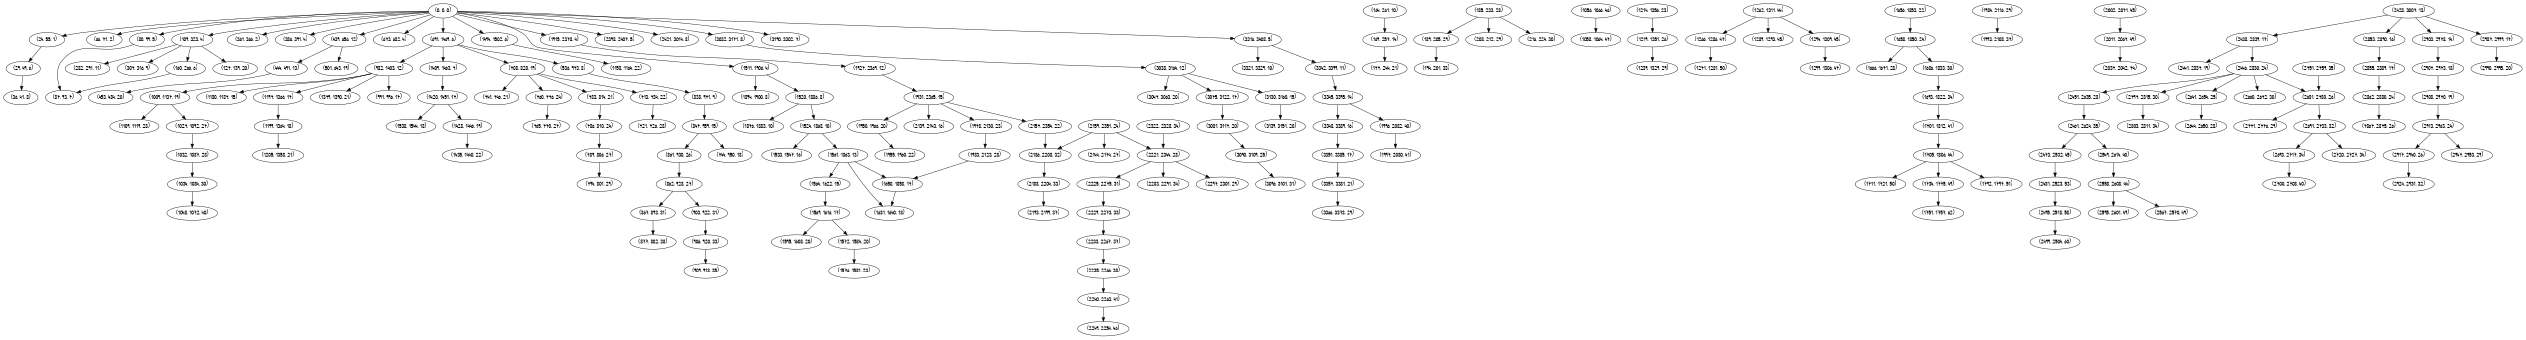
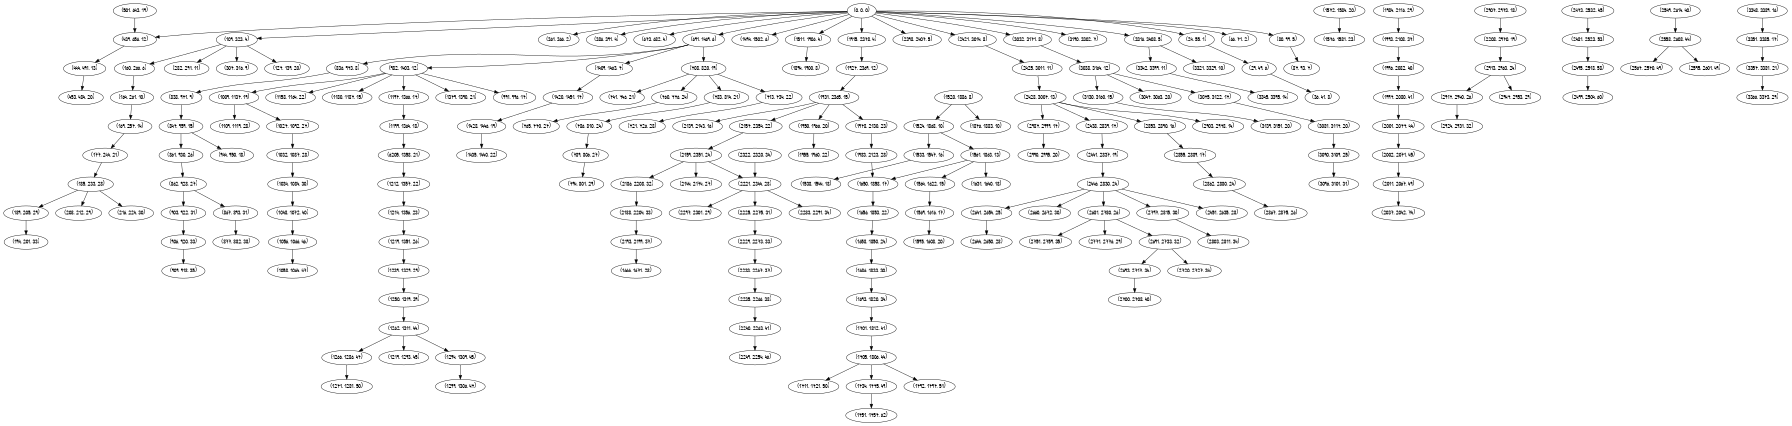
node "(1289, 1293, 45)": label "(1289, 1293, 45)" -> "(1219, 1293, 45)"
edge "(439, 656, 12)" -> "(501, 643, 19)": reversed
edge "(2438, 2839, 17)" -> "(2446, 2830, 24)": now "(2441, 2837, 19)" -> "(2446, 2830, 24)"
edge "(2903, 2978, 14)" -> "(2907, 2973, 18)": removed
edge "(1658, 1850, 24)" -> "(1666, 1671, 28)": now "(2193, 2199, 37)" -> "(1666, 1671, 28)"
edge "(1494, 1502, 6)" -> "(1158, 1164, 22)": now "(982, 1403, 12)" -> "(1158, 1164, 22)"
node "(536, 973, 8)": label "(536, 973, 8)" -> "(836, 973, 8)"
node "(2425, 3011, 11)": added
edge "(2751, 2759, 35)" -> "(2681, 2780, 26)": reversed
edge "(1511, 1906, 4)" -> "(1520, 1886, 8)": removed
edge "(160, 266, 6)" -> "(87, 93, 7)": now "(160, 266, 6)" -> "(164, 261, 10)"
node "(1693, 1822, 34)": label "(1693, 1822, 34)" -> "(1693, 1820, 34)"
node "(2908, 2970, 19)": label "(2908, 2970, 19)" -> "(2208, 2970, 19)"
edge "(3345, 3395, 14)" -> "(3348, 3389, 16)": removed
edge "(1420, 1451, 17)" -> "(1538, 1544, 18)": now "(1533, 1547, 16)" -> "(1538, 1544, 18)"
edge "(3345, 3395, 14)" -> "(1996, 2082, 40)": now "(1993, 2108, 37)" -> "(1996, 2082, 40)"
node "(2322, 2328, 34)": label "(2322, 2328, 34)" -> "(2322, 2320, 34)"
node "(2001, 2077, 44)": added
node "(2461, 2624, 35)": removed
node "(7867, 2875, 26)": label "(7867, 2875, 26)" -> "(2867, 2875, 26)"
edge "(2157, 2354, 22)" -> "(2186, 2208, 32)": now "(2157, 2354, 22)" -> "(2159, 2351, 24)"
node "(1205, 1358, 21)": label "(1205, 1358, 21)" -> "(6205, 1358, 21)"
node "(744, 950, 18)": label "(744, 950, 18)" -> "(944, 950, 18)"
edge "(177, 244, 21)" -> "(185, 233, 28)": added
node "(1212, 1357, 22)": added
edge "(1650, 1858, 17)" -> "(1631, 1640, 18)": now "(1650, 1858, 17)" -> "(1656, 1853, 22)"
edge "(1048, 1072, 40)" -> "(1056, 1066, 46)": added
edge "(1569, 1616, 17)" -> "(1572, 1584, 20)": removed
node "(1250, 1319, 39)": added
